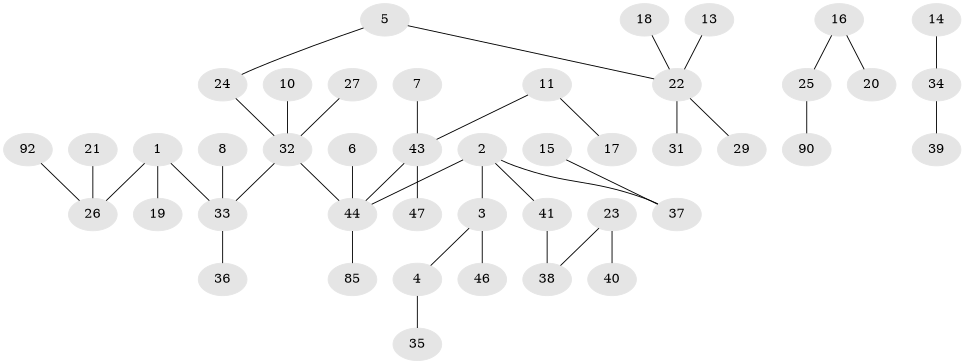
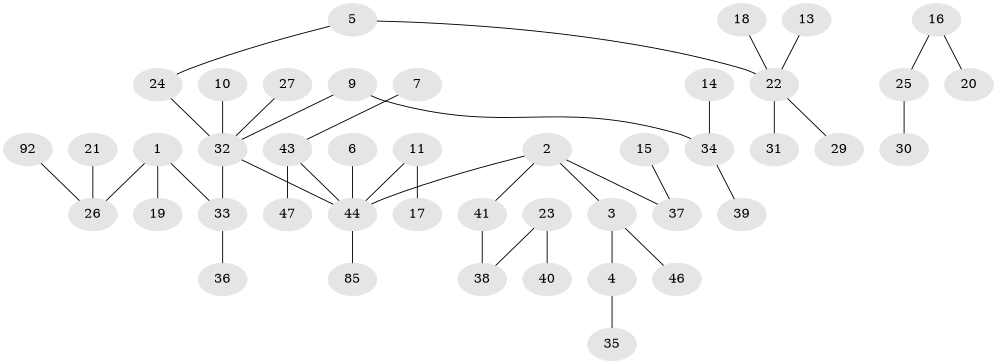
node "9": added
edge "11" -- "43": now "11" -- "44"
node "8": removed
node "90": label "90" -> "30"
